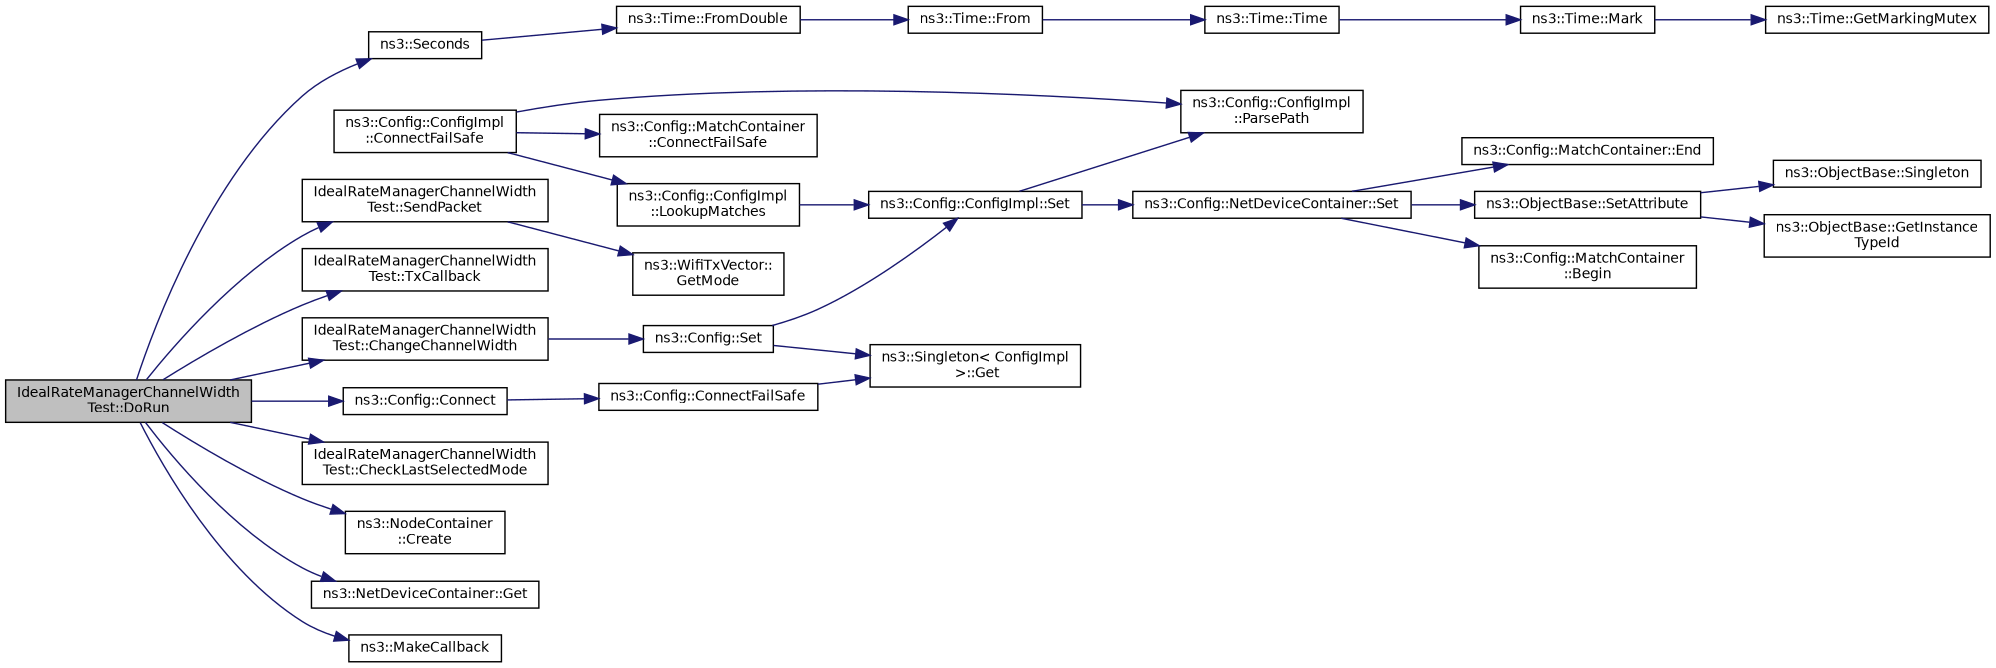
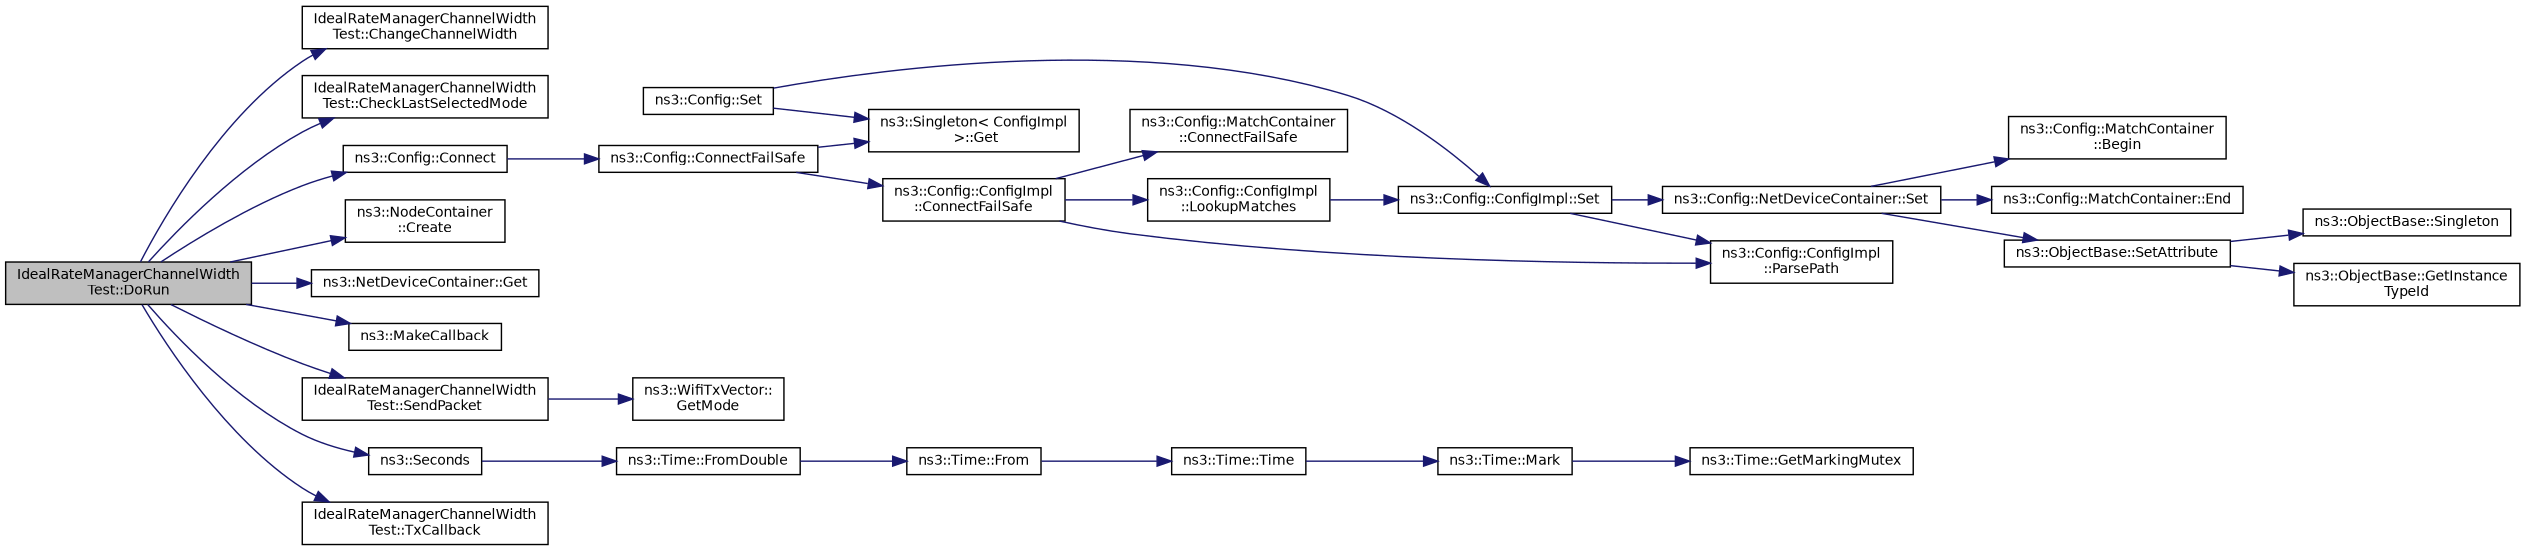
edge "ns3::Config::ConnectFailSafe" -> "ns3::Config::ConfigImpl ::ConnectFailSafe": added
edge "IdealRateManagerChannelWidth Test::ChangeChannelWidth" -> "ns3::Config::Set": removed
